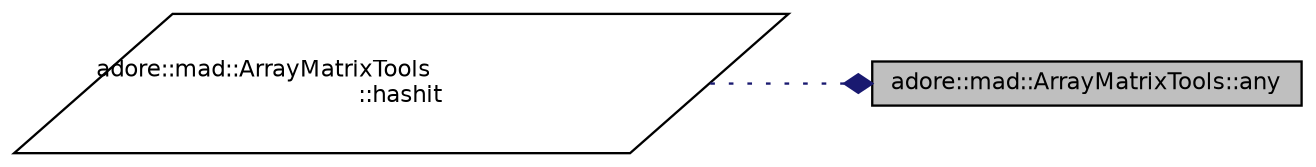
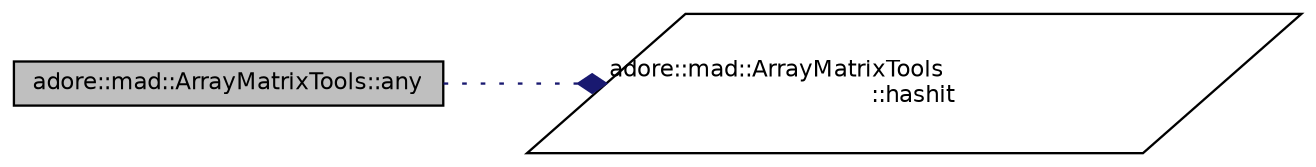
edge "adore::mad::ArrayMatrixTools ::hashit" -> "adore::mad::ArrayMatrixTools::any": reversed
